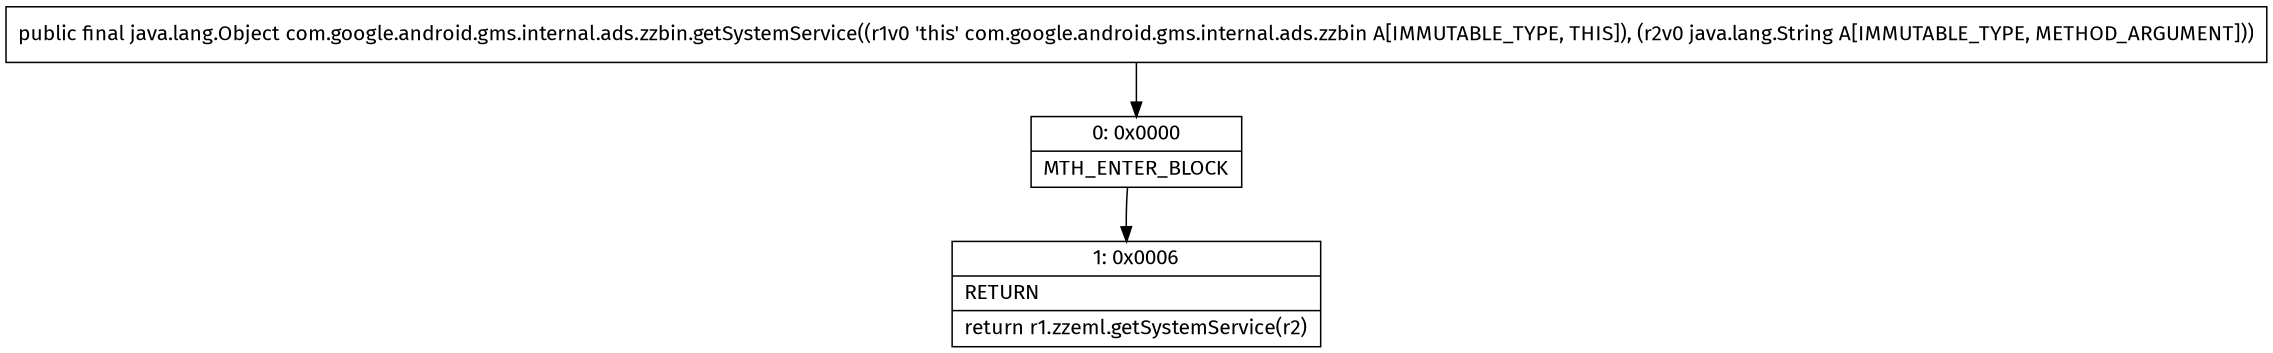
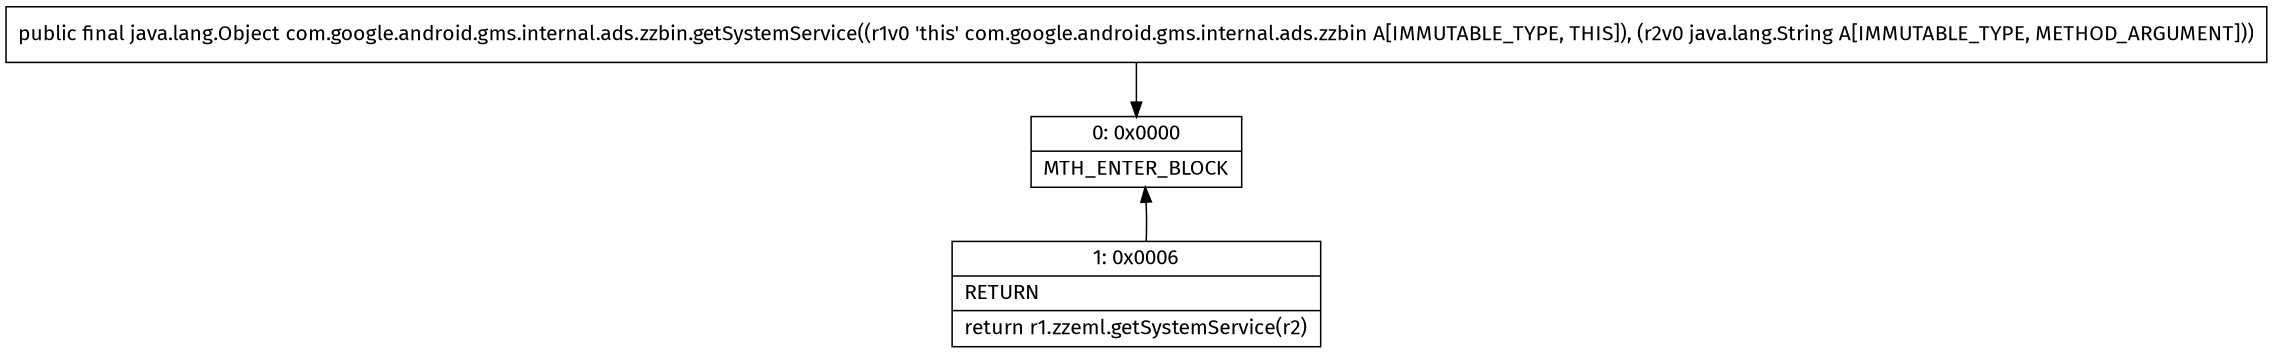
edge "0: 0x0000" -> "1: 0x0006": reversed
